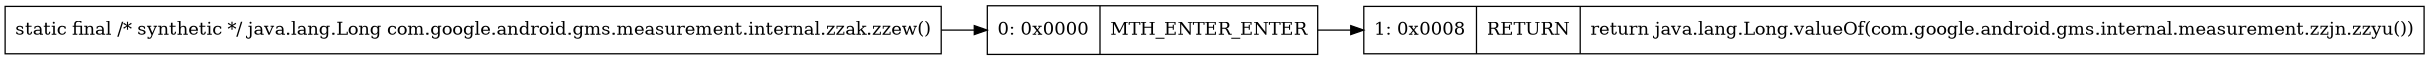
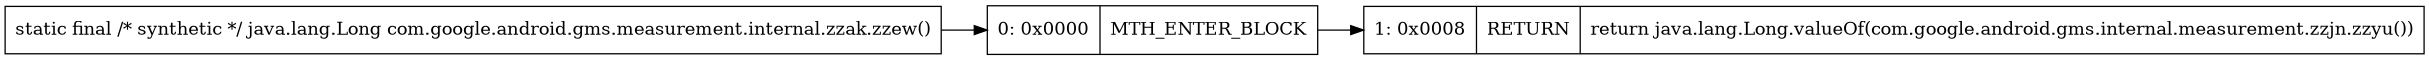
node "0: 0x0000": text "MTH_ENTER_ENTER" -> "MTH_ENTER_BLOCK"
